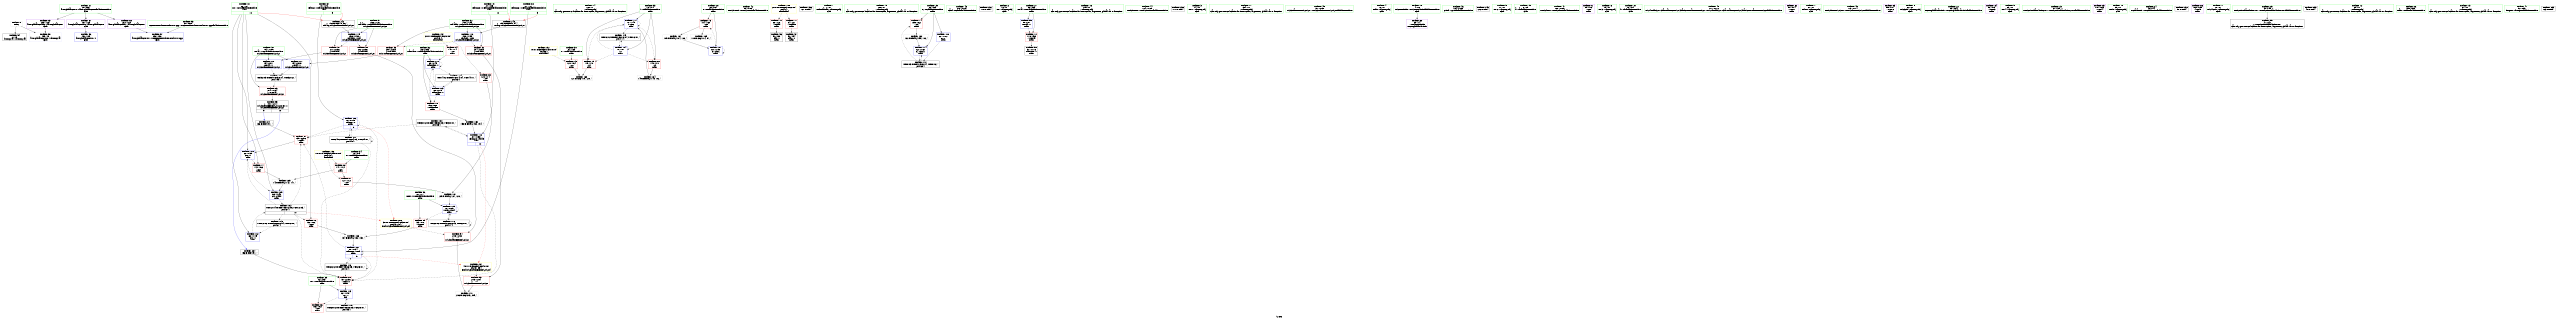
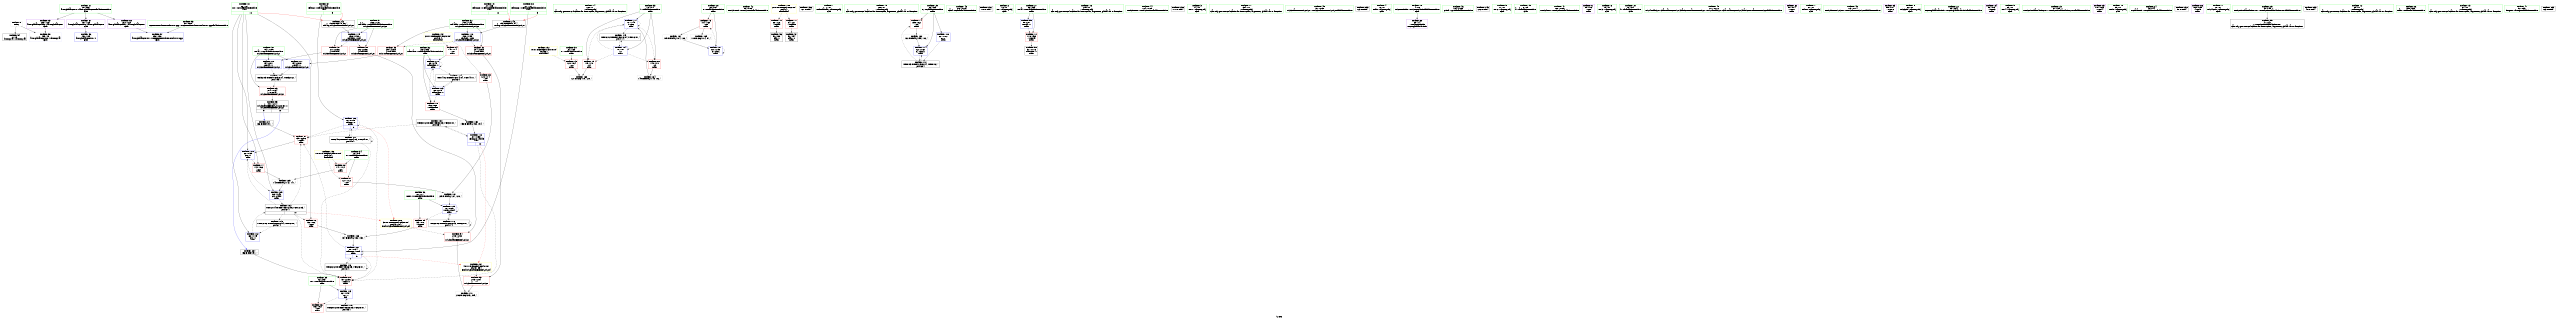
node "NodeID: 239": added
edge "NodeID: 40" -> "NodeID: 112": removed
edge "NodeID: 82" -> "NodeID: 81": now "NodeID: 34" -> "NodeID: 81"
